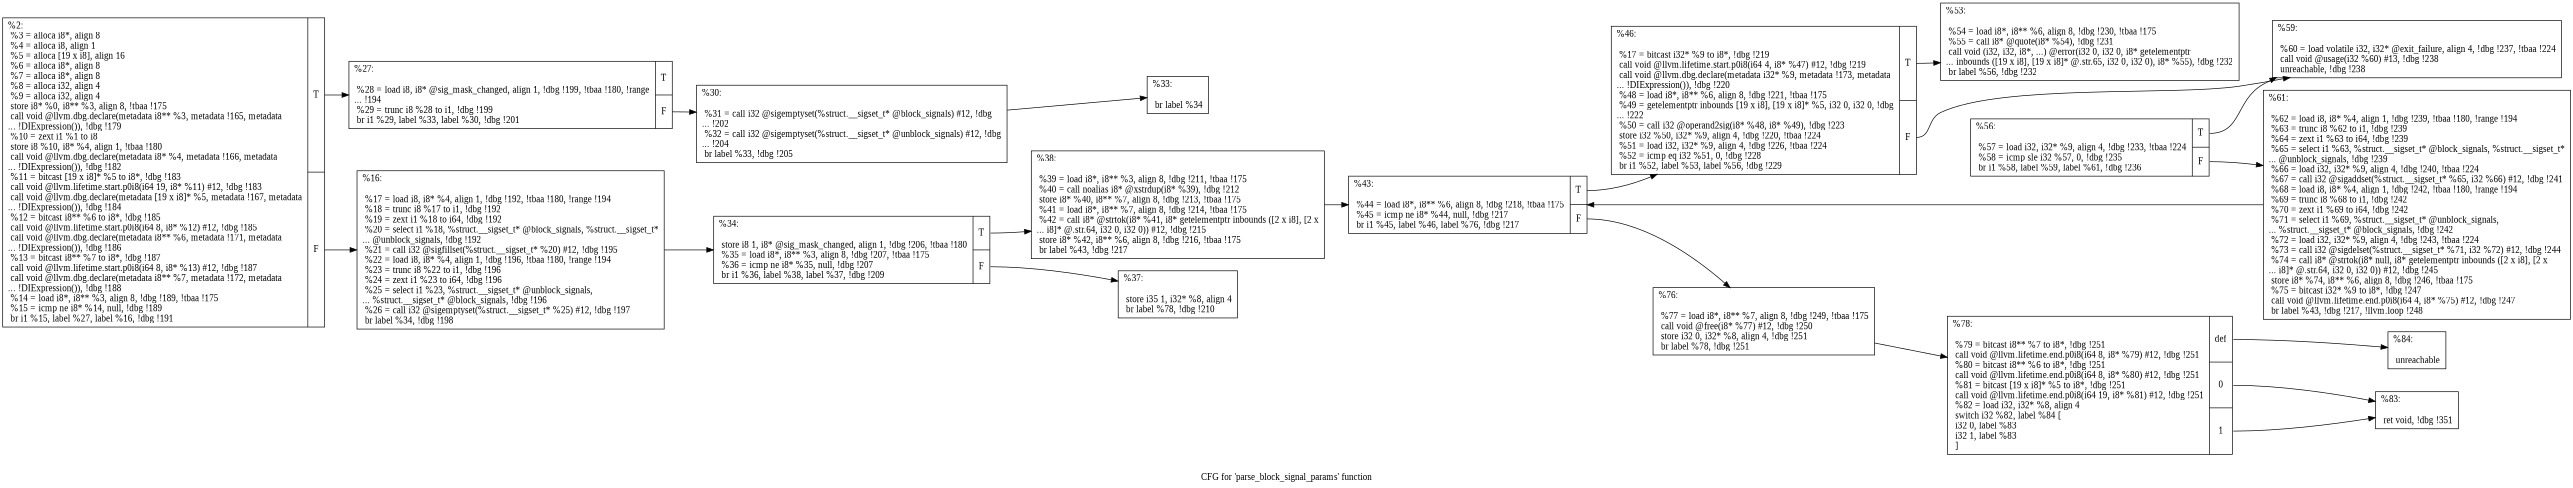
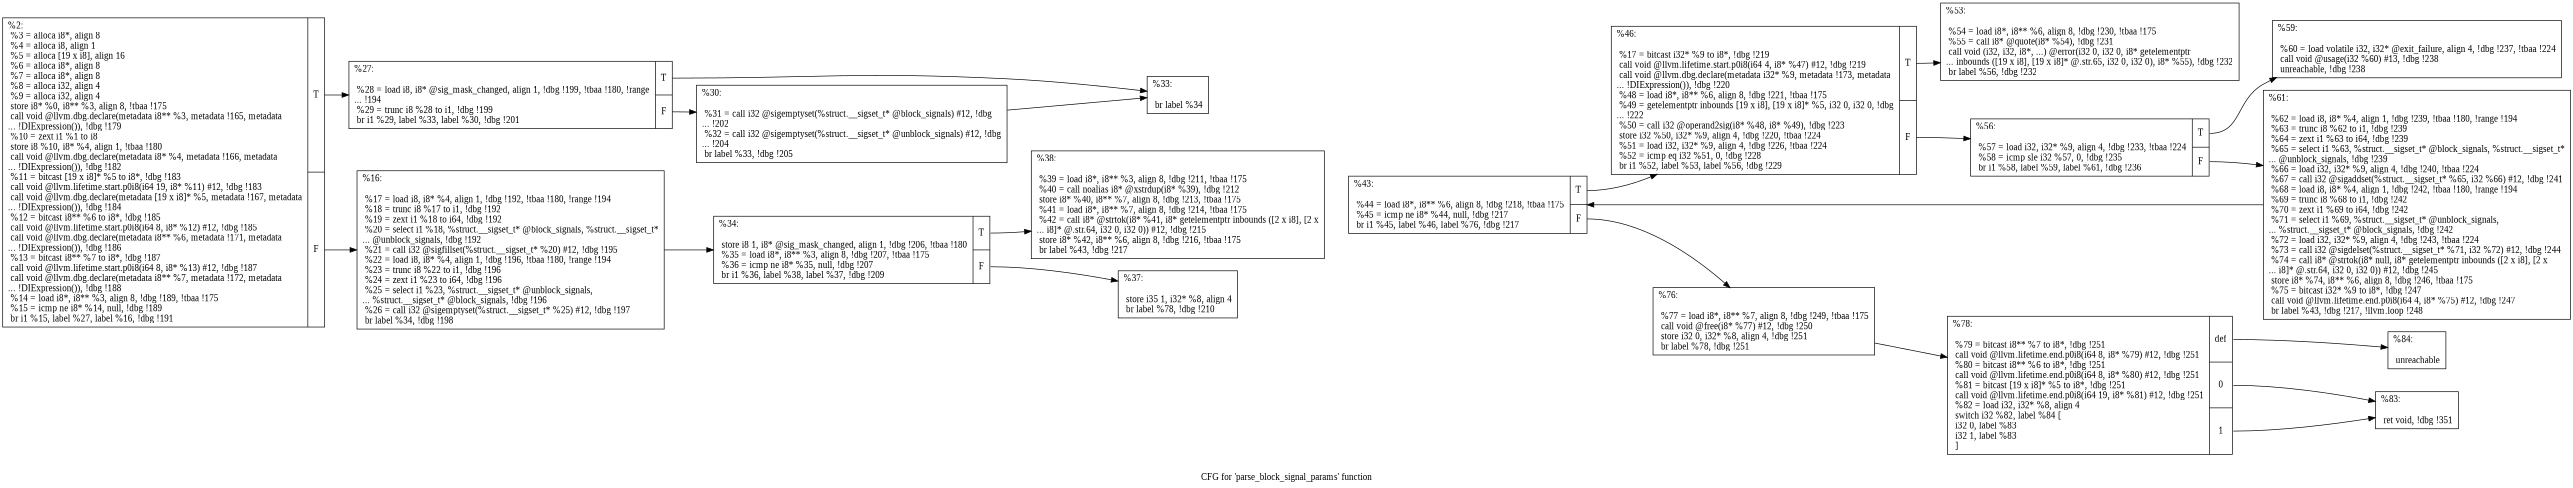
edge "%27:" -> "%33:": added
edge "%46:" -> "%59:": now "%46:" -> "%56:"
edge "%38:" -> "%43:": removed
